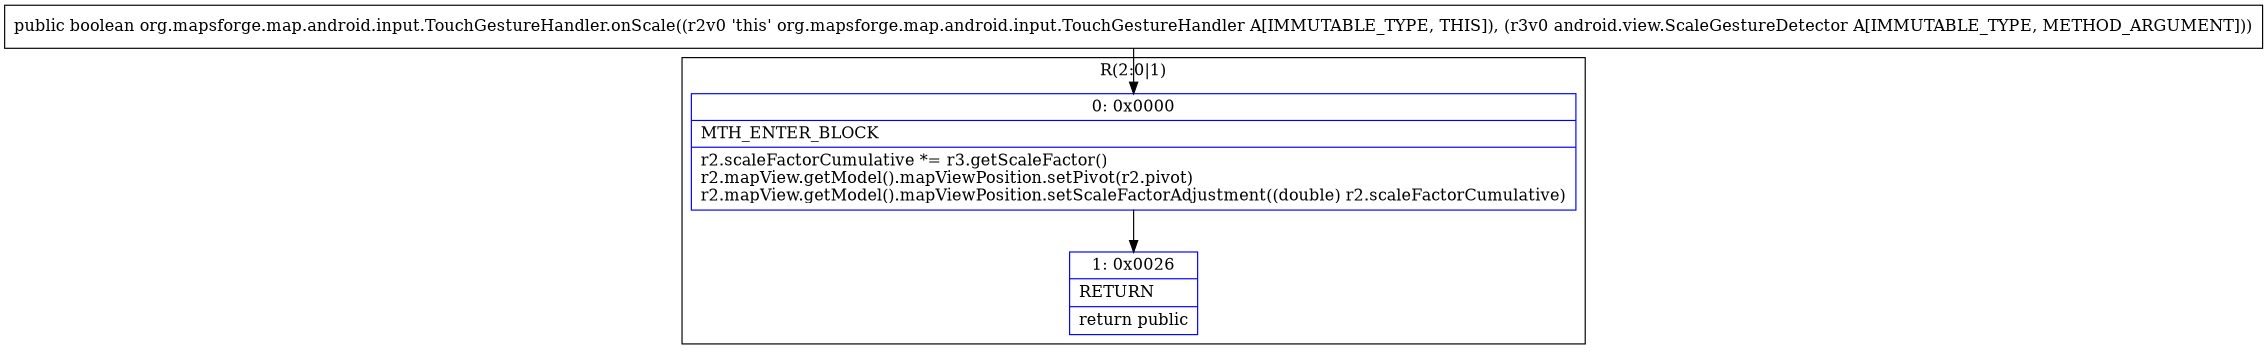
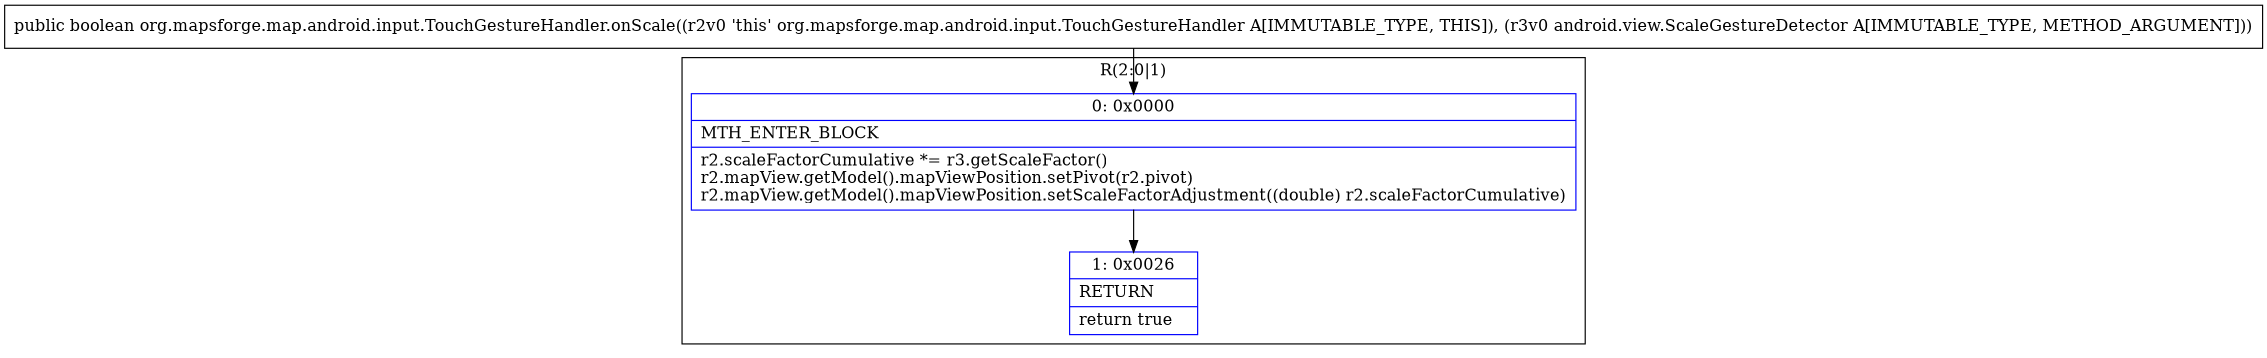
node "1: 0x0026": text "return public" -> "return true"
